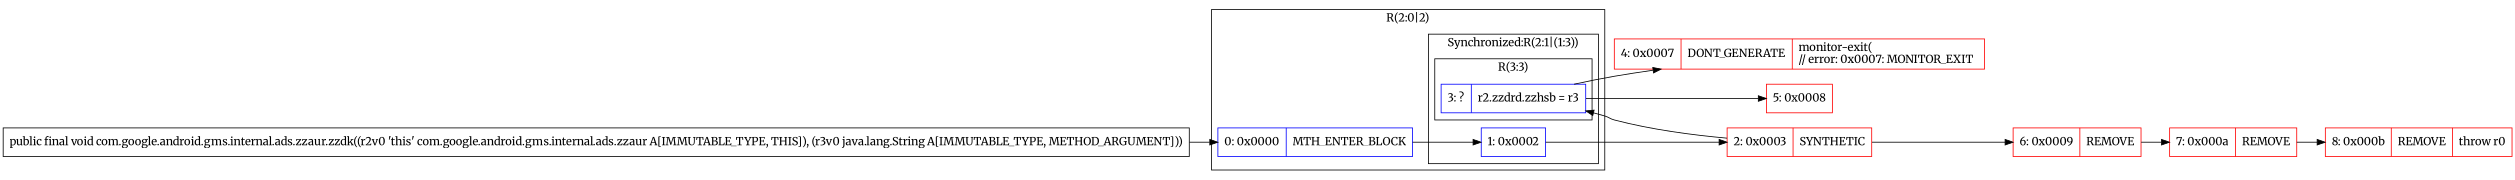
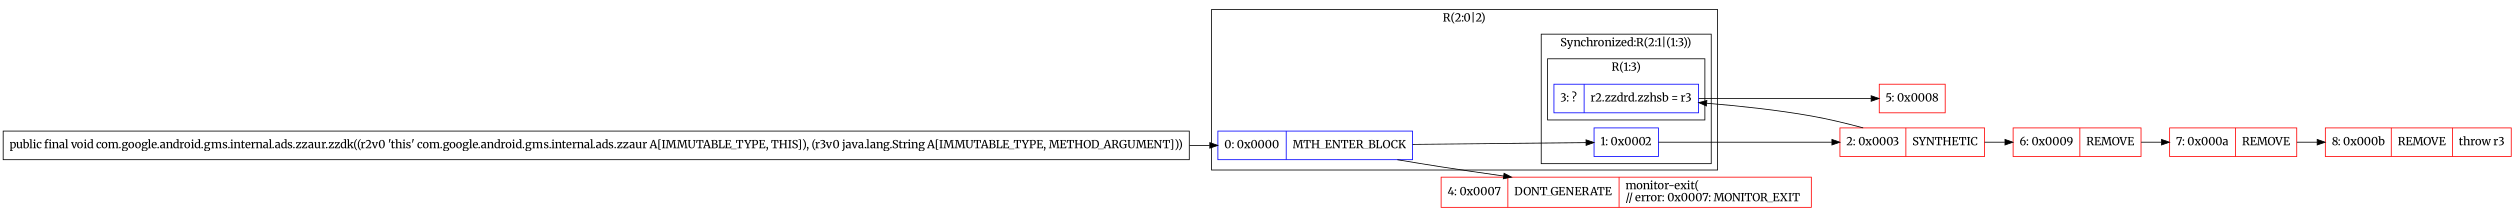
cluster "R(3:3)": label "R(3:3)" -> "R(1:3)"
edge "3: ?" -> "4: 0x0007": now "0: 0x0000" -> "4: 0x0007"
node "8: 0x000b": text "throw r0" -> "throw r3"
